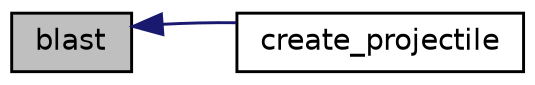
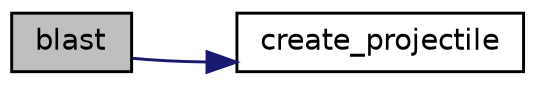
edge "create_projectile" -> "blast": reversed
